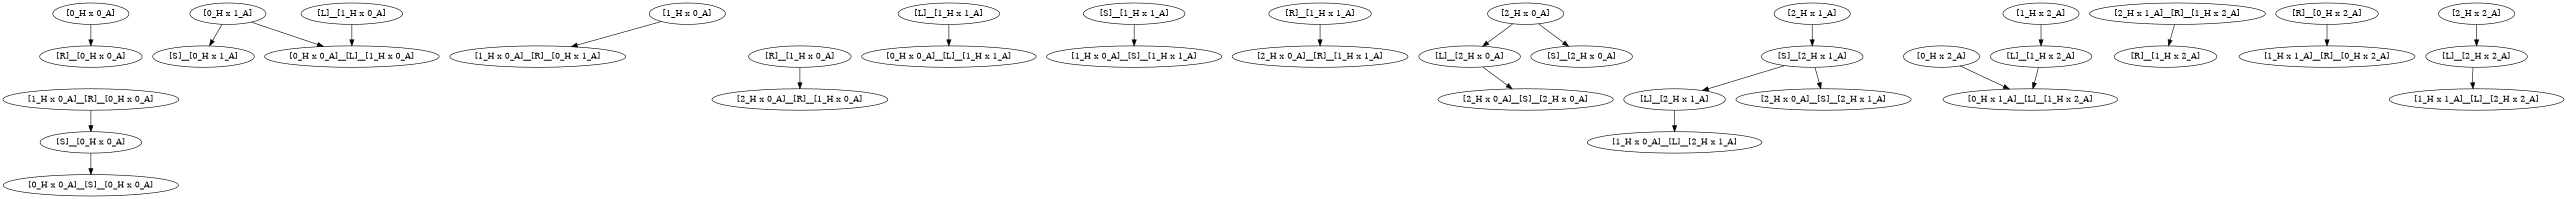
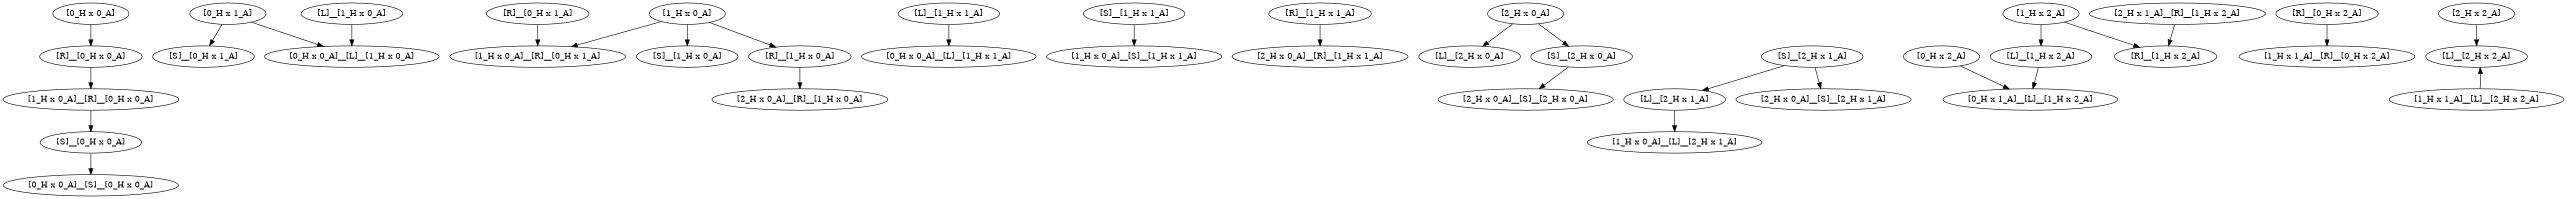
node "[R]__[0_H x 1_A]": added
node "[2_H x 1_A]": removed
edge "[1_H x 0_A]" -> "[R]__[1_H x 0_A]": added
edge "[1_H x 2_A]" -> "[R]__[1_H x 2_A]": added
node "[S]__[1_H x 0_A]": added
edge "[R]__[0_H x 0_A]" -> "[1_H x 0_A]__[R]__[0_H x 0_A]": added
edge "[L]__[2_H x 2_A]" -> "[1_H x 1_A]__[L]__[2_H x 2_A]": reversed
edge "[L]__[2_H x 0_A]" -> "[2_H x 0_A]__[S]__[2_H x 0_A]": now "[S]__[2_H x 0_A]" -> "[2_H x 0_A]__[S]__[2_H x 0_A]"
